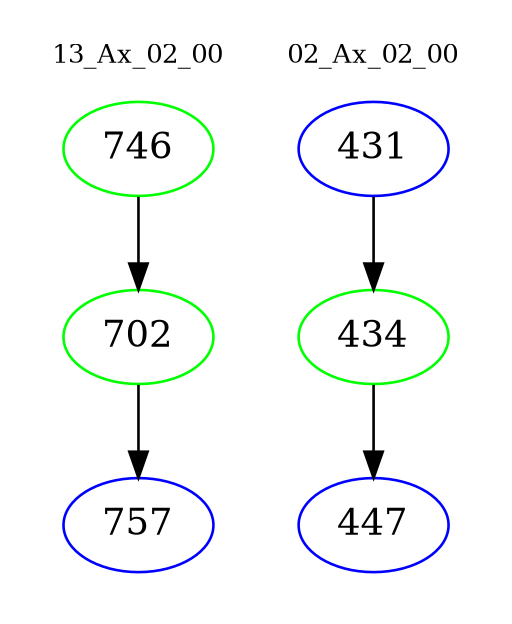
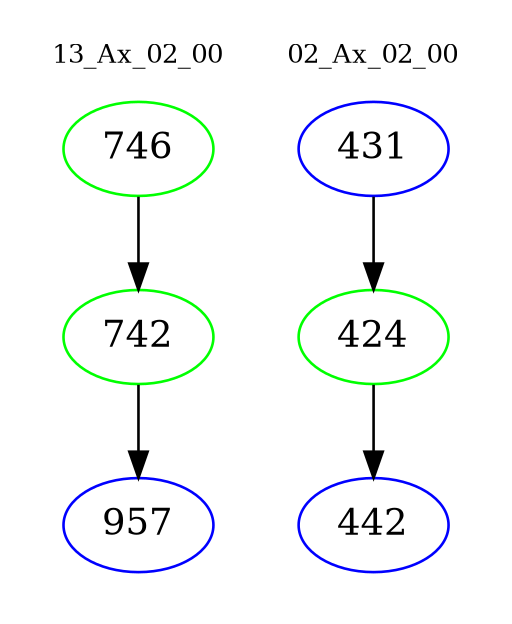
node "702": label "702" -> "742"
node "434": label "434" -> "424"
node "757": label "757" -> "957"
node "447": label "447" -> "442"
